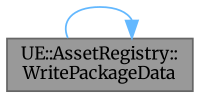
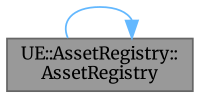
node "UE::AssetRegistry:: WritePackageData": label "UE::AssetRegistry:: WritePackageData" -> "UE::AssetRegistry:: AssetRegistry"
